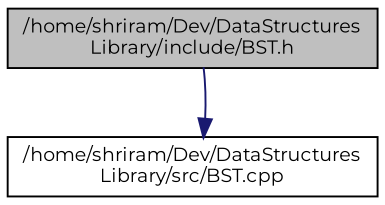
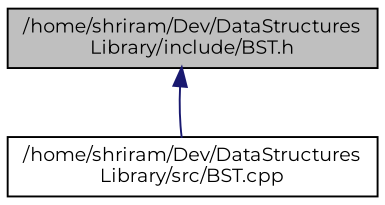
edge "/home/shriram/Dev/DataStructures Library/include/BST.h" -> "/home/shriram/Dev/DataStructures Library/src/BST.cpp": reversed
